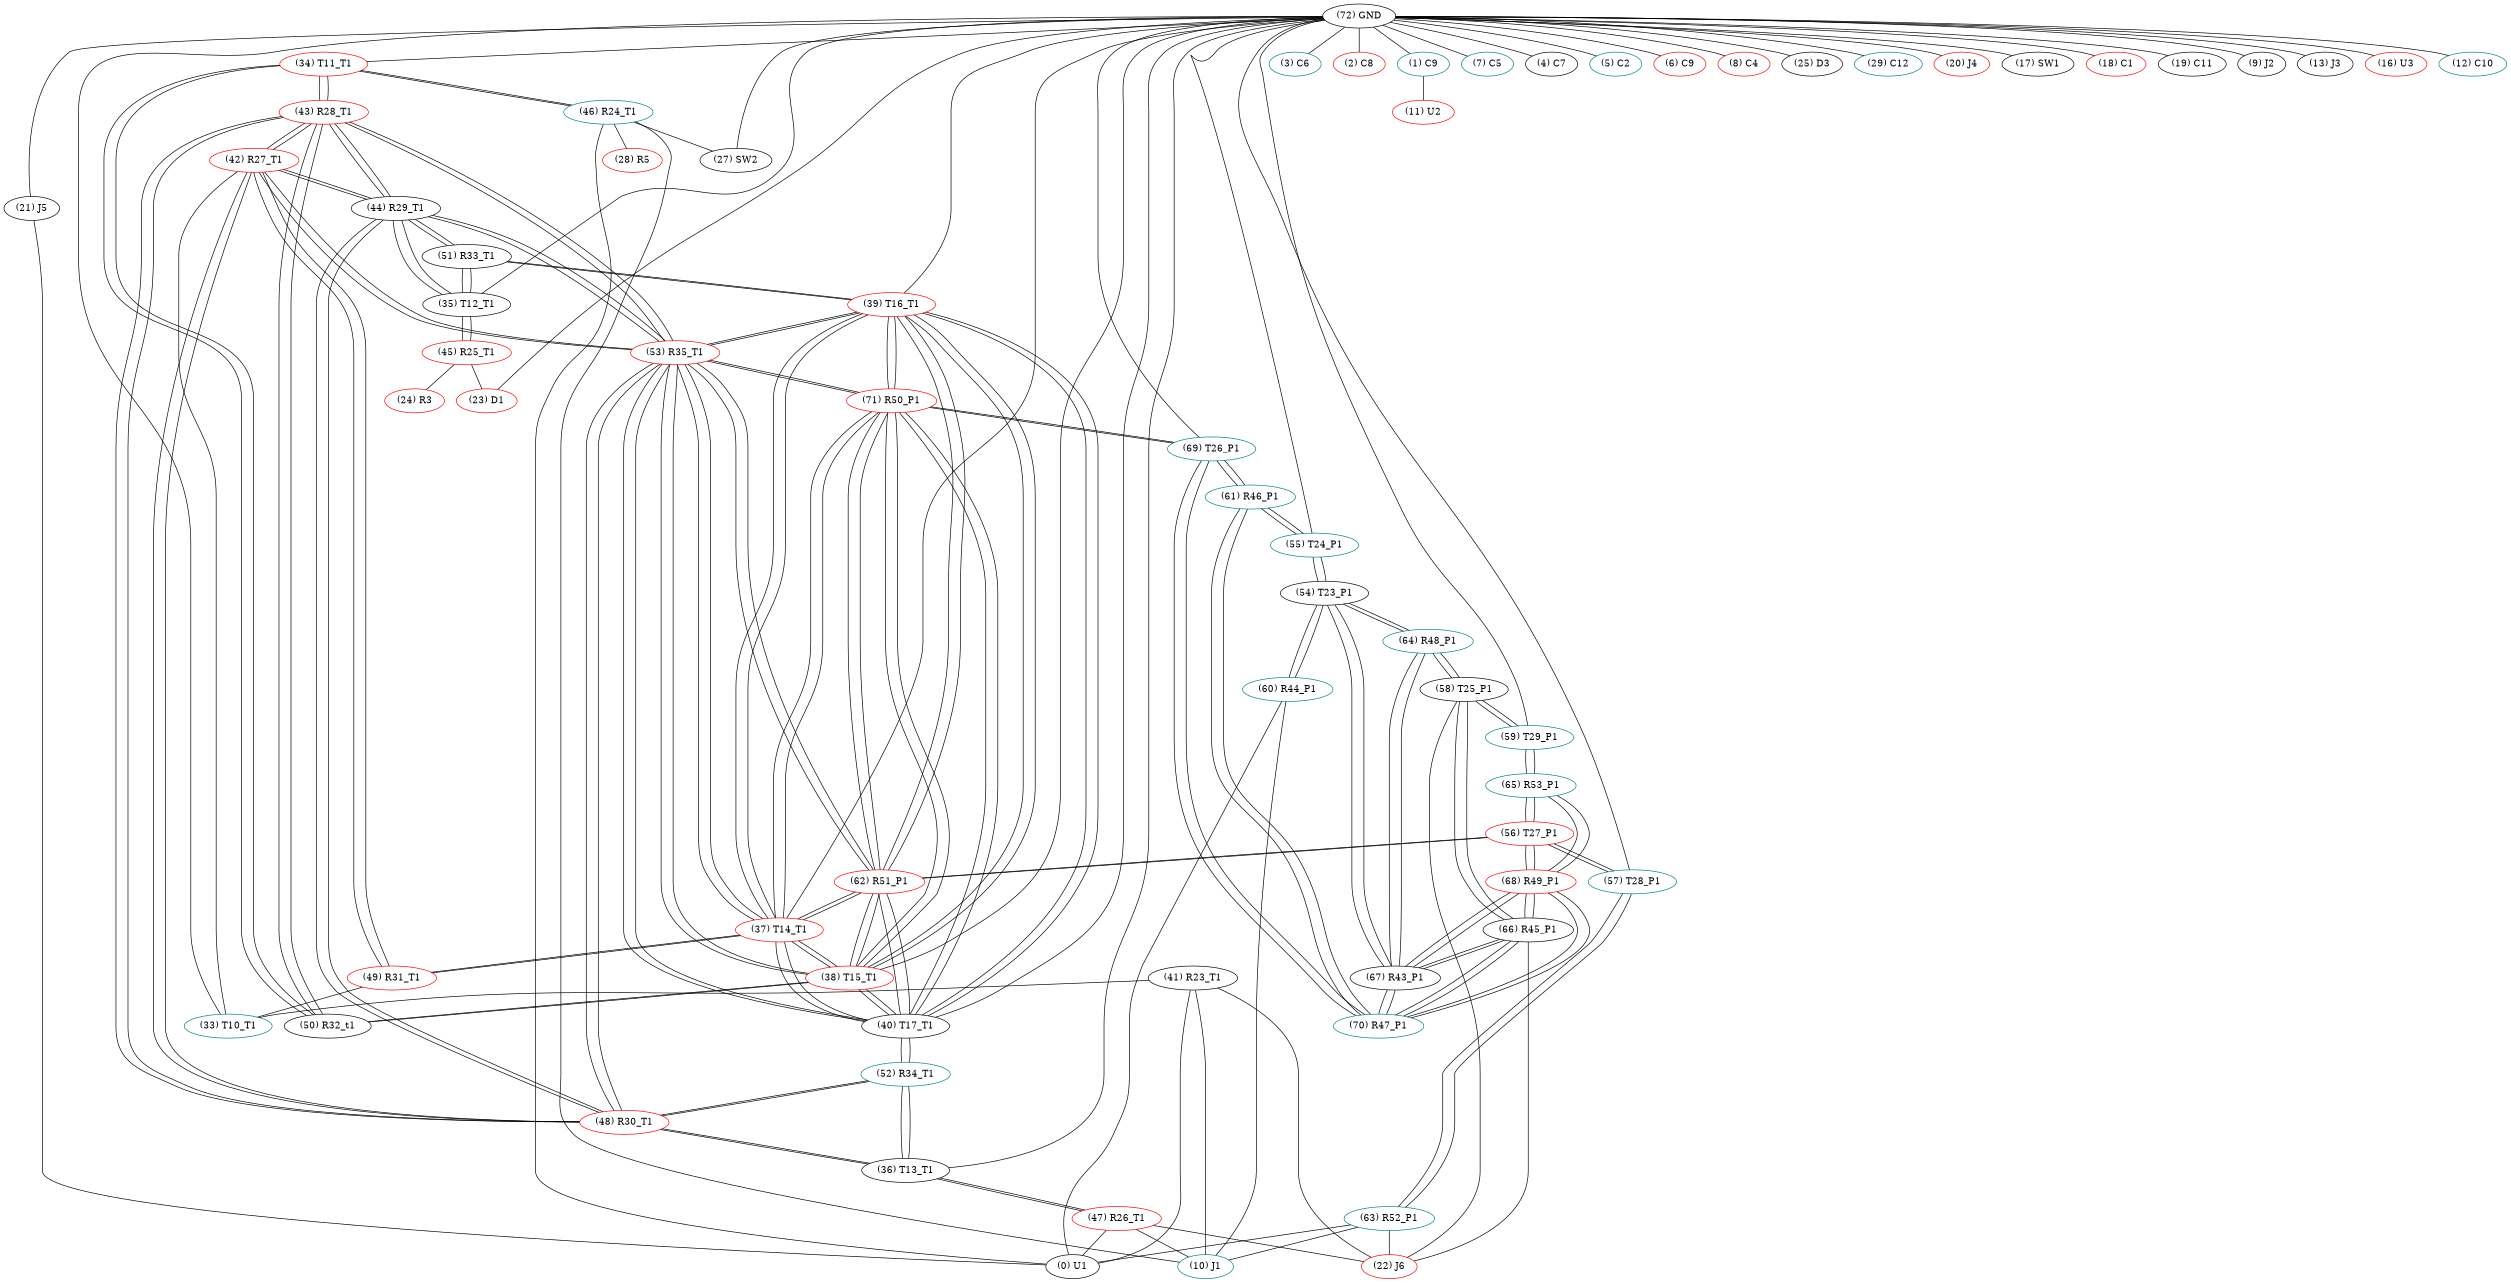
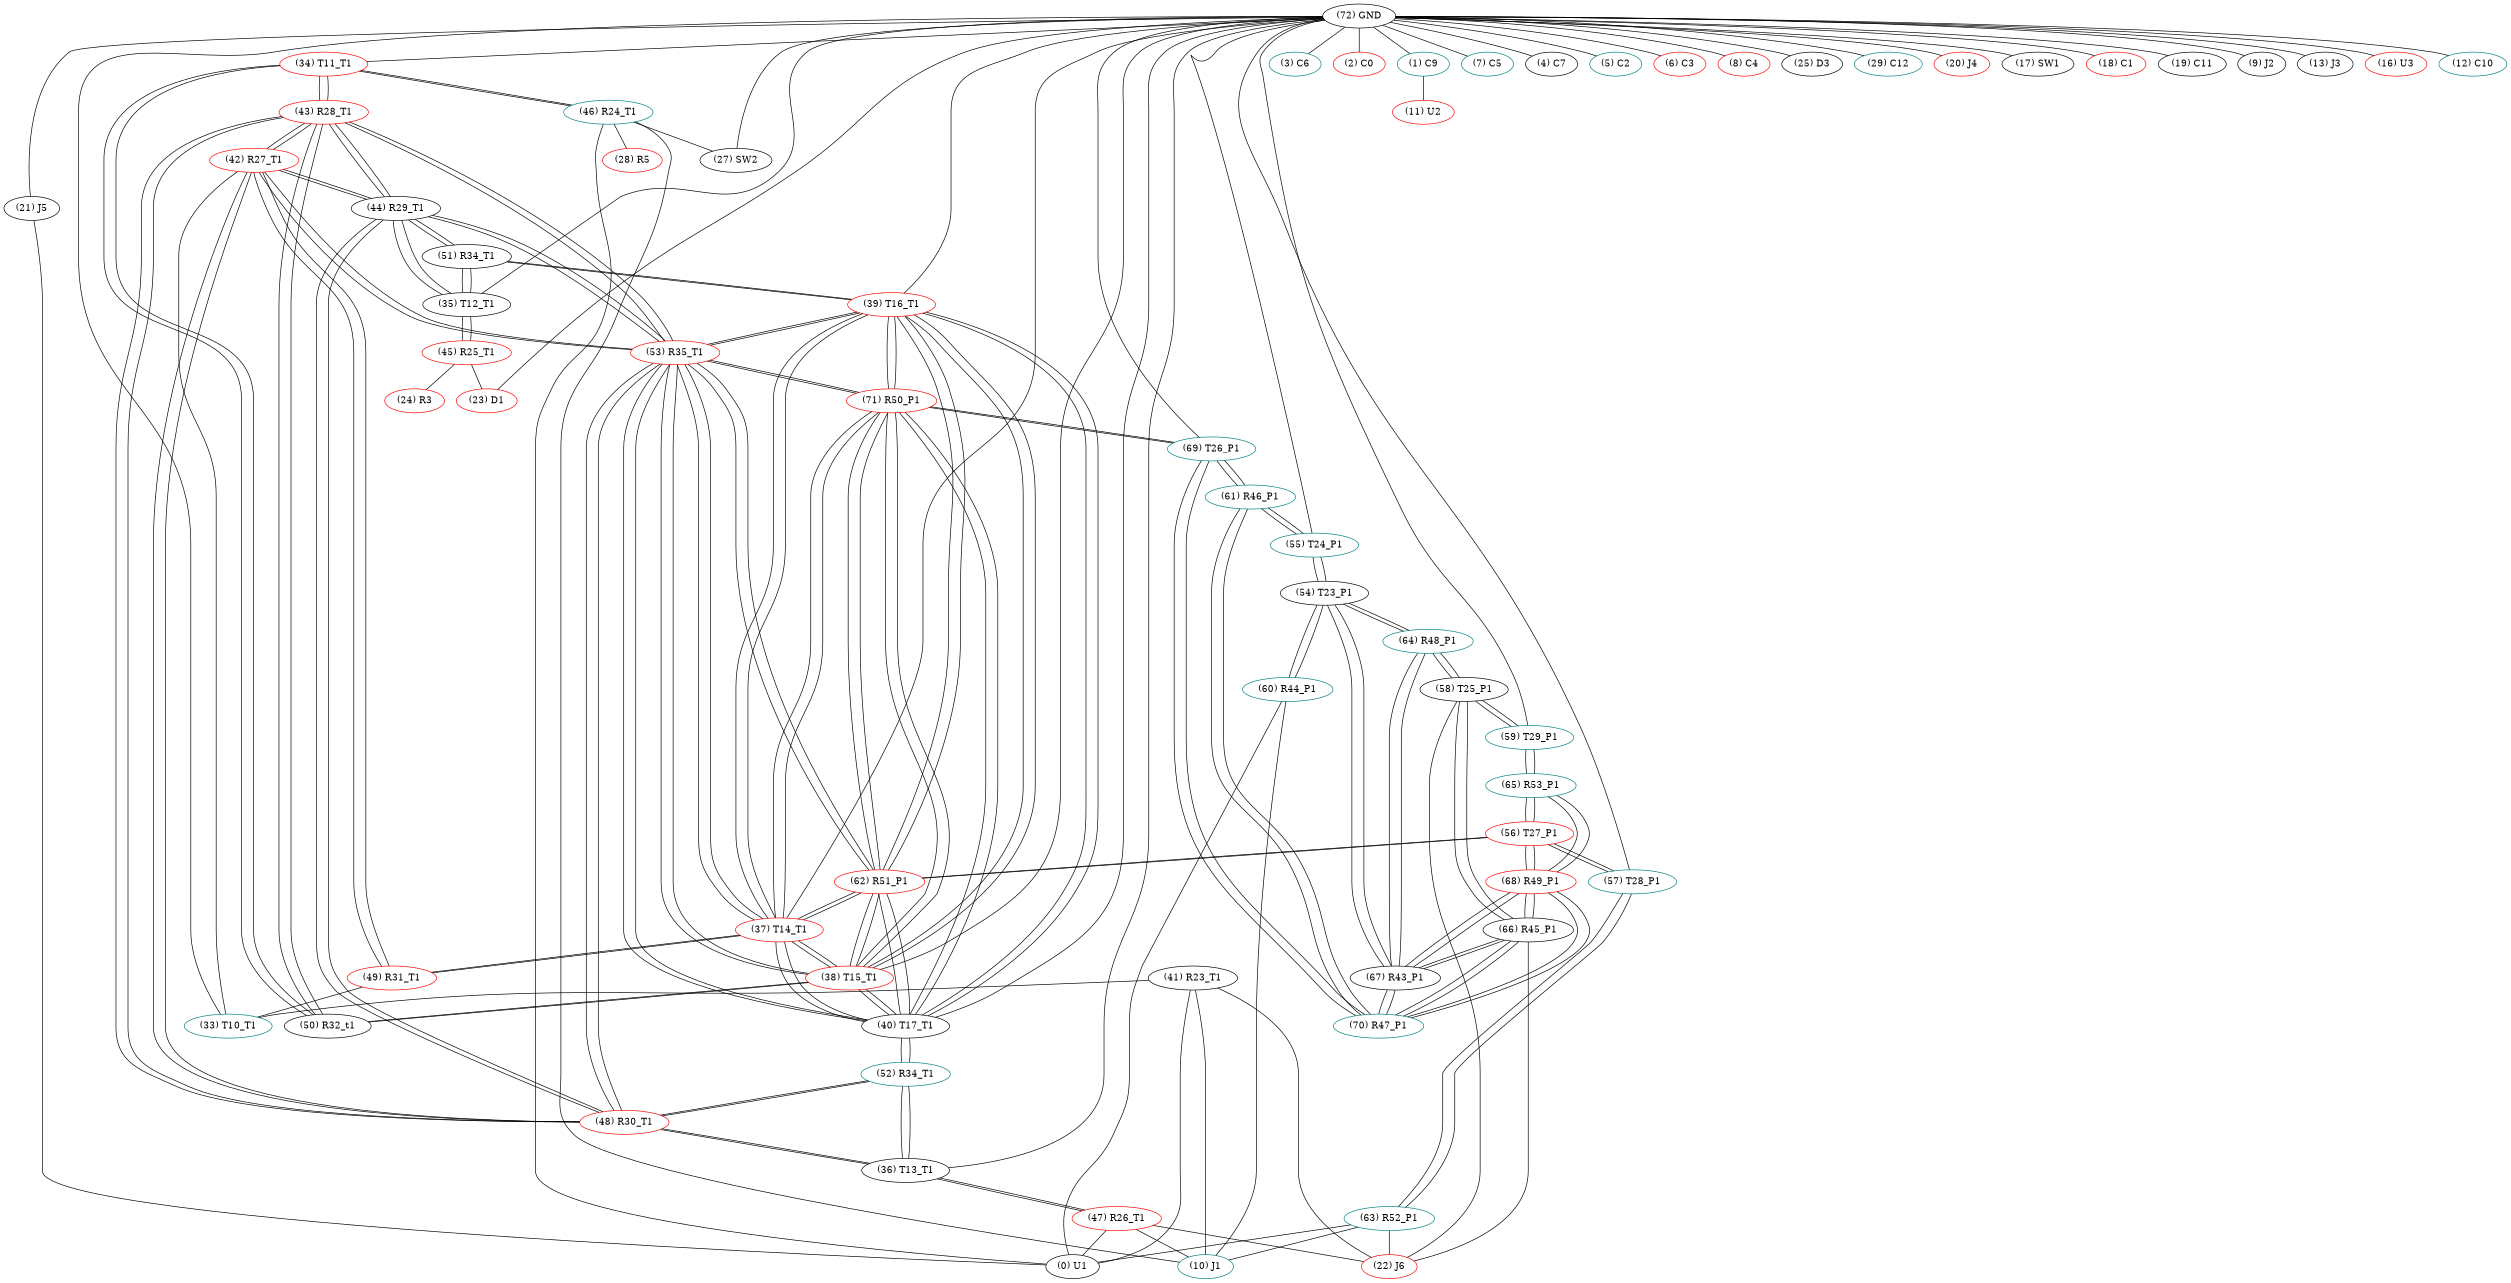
node "(2) C8": label "(2) C8" -> "(2) C0"
node "(6) C9": label "(6) C9" -> "(6) C3"
node "(51) R33_T1": label "(51) R33_T1" -> "(51) R34_T1"
